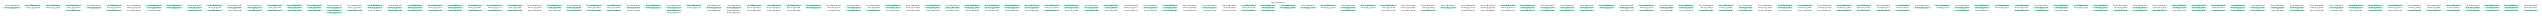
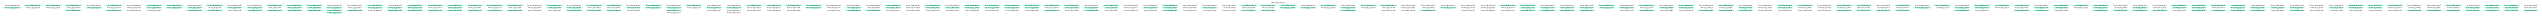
node "[0, 0, 0, 0, 0, 0, 0, -1, 0, 0, 0, 0, 0, 0, 0, 0, 60, 0, 0]": fillcolor aquamarine -> white
node "[0, 0, 0, 0, 0, 0, 0, 0, 0, 0, -8, 0, 0, 0, 0, 0, 0, -53, 0]": fillcolor aquamarine -> white
